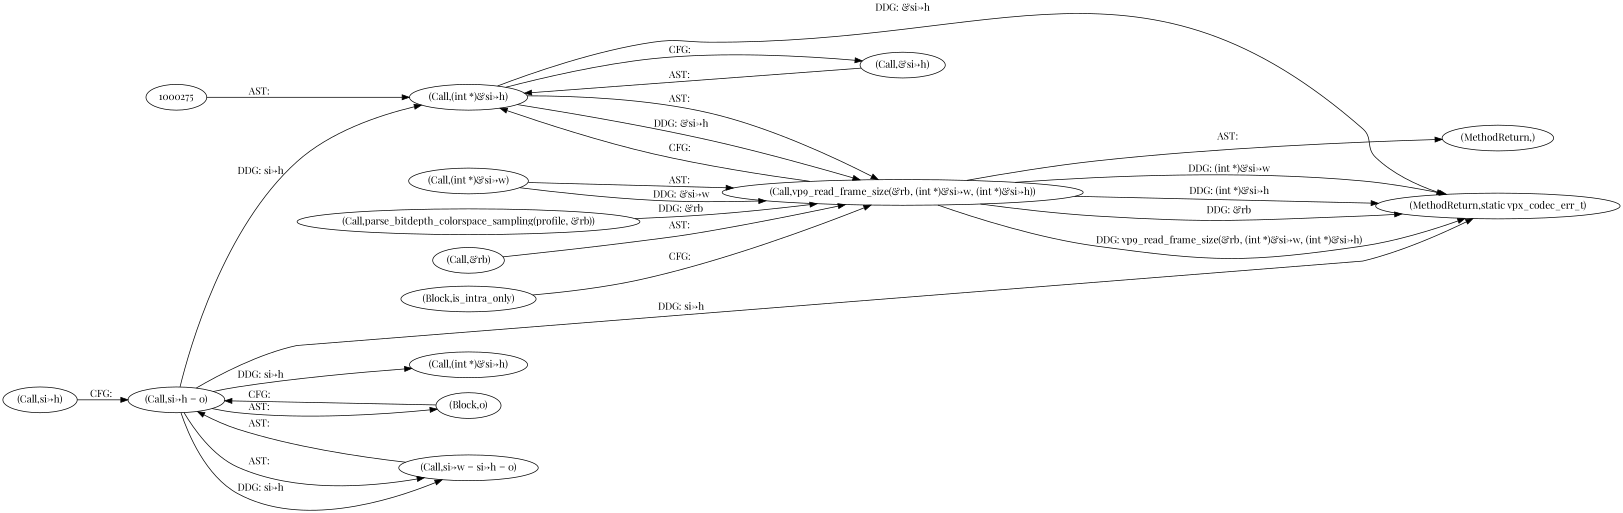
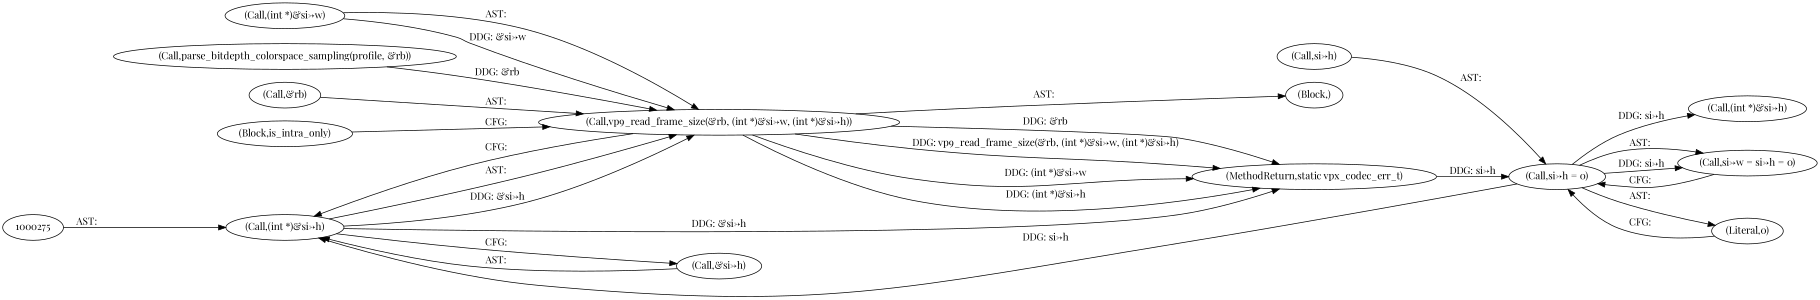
node "(MethodReturn,)": label "(MethodReturn,)" -> "(Block,)"
edge "(Call,si->h = 0)" -> "(MethodReturn,static vpx_codec_err_t)": reversed
edge "(Call,si->h)" -> "(Call,si->h = 0)": label "CFG: " -> "AST: "
node "(Block,0)": label "(Block,0)" -> "(Literal,0)"
edge "(Call,si->w = si->h = 0)" -> "(Call,si->h = 0)": label "AST: " -> "CFG: "
